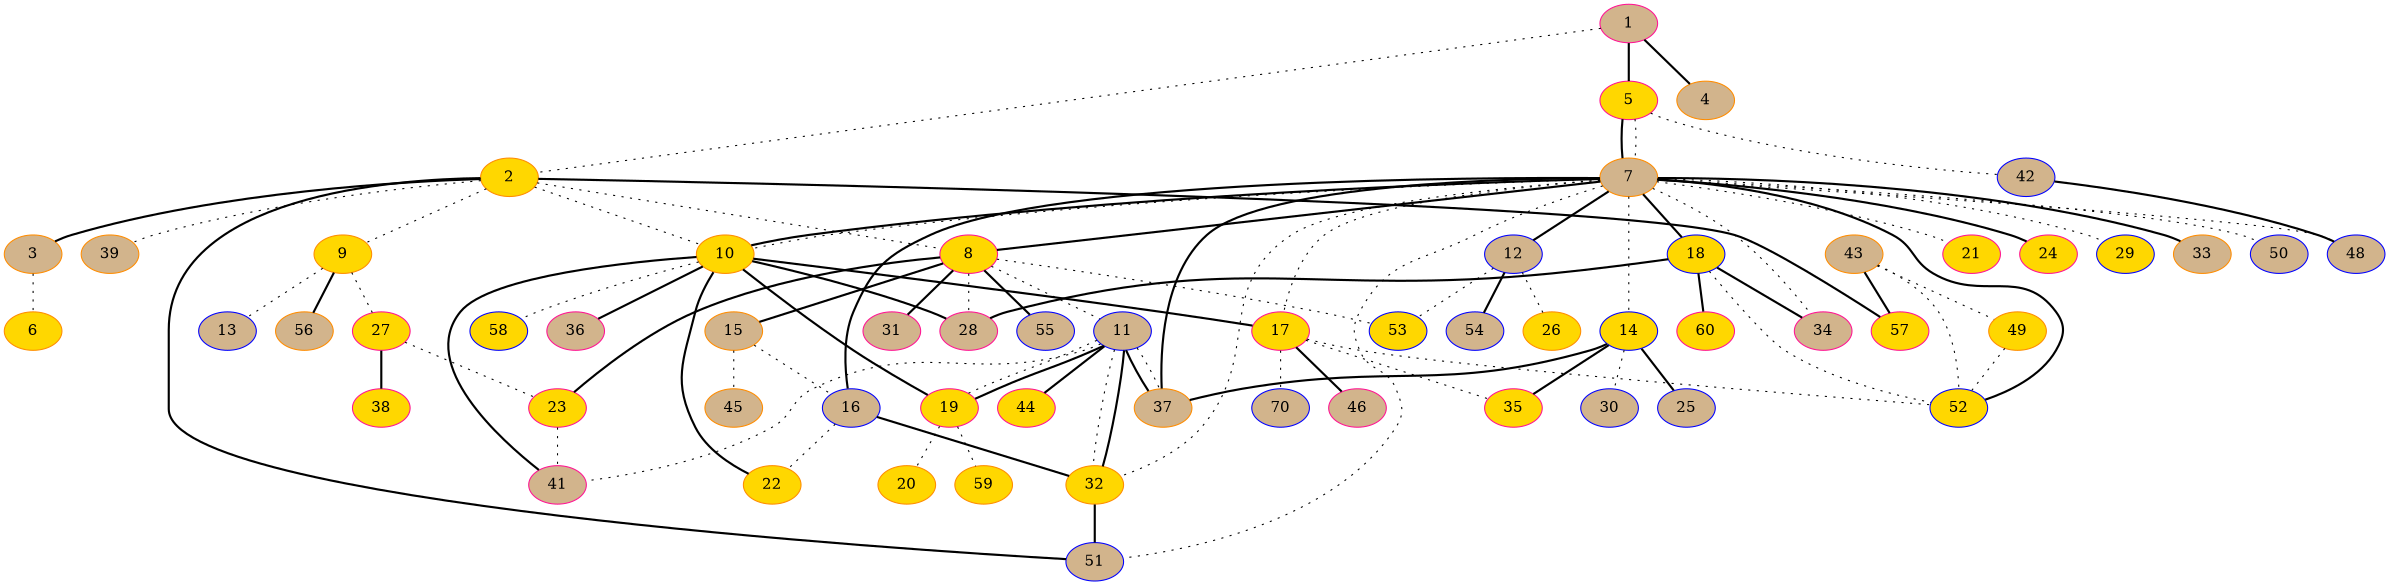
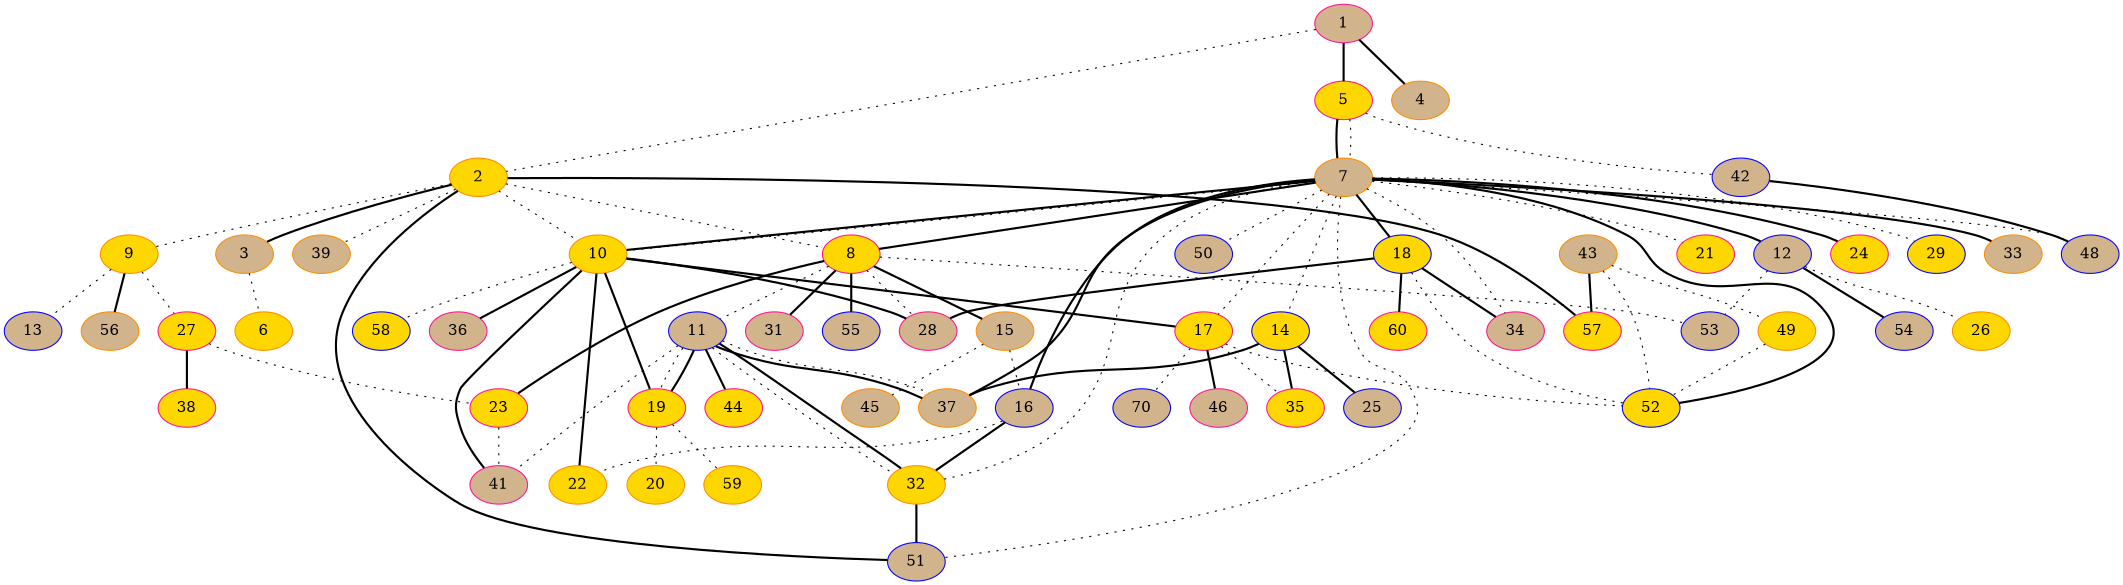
node "53": fillcolor gold -> tan
node "30": removed
